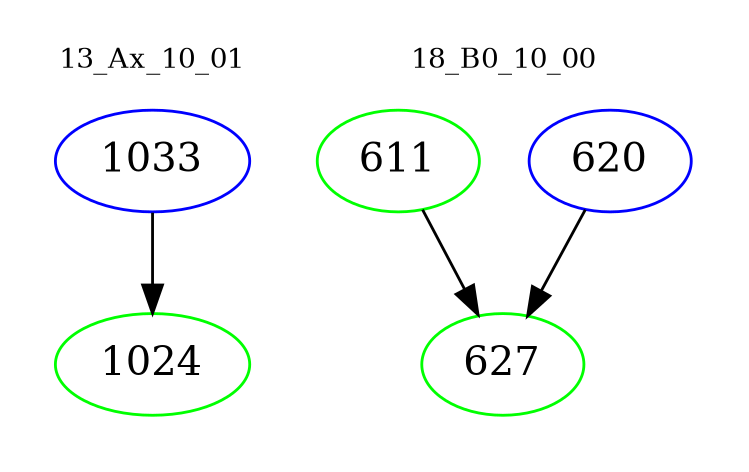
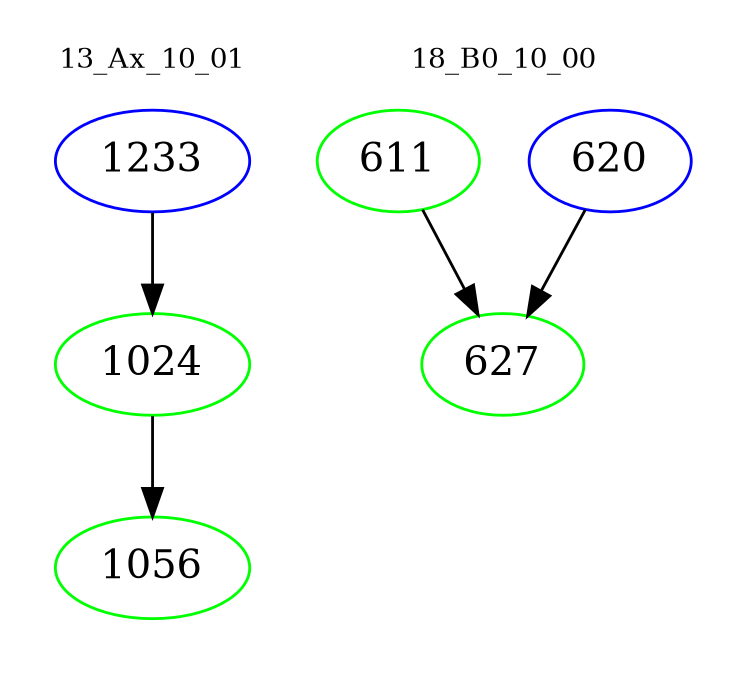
node "1033": label "1033" -> "1233"
node "1056": added
